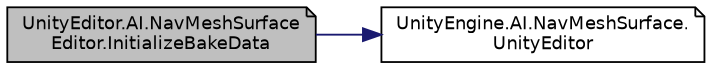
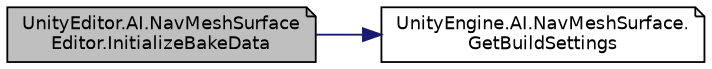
node "UnityEngine.AI.NavMeshSurface. UnityEditor": label "UnityEngine.AI.NavMeshSurface. UnityEditor" -> "UnityEngine.AI.NavMeshSurface. GetBuildSettings"
